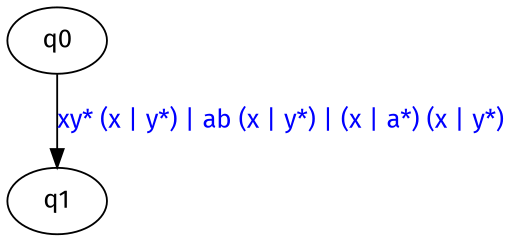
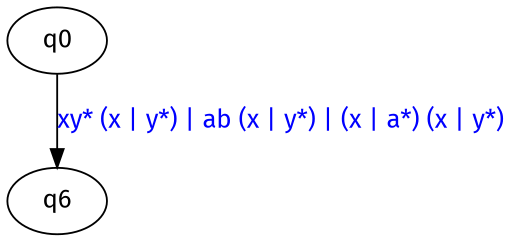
node "q1": label "q1" -> "q6"
